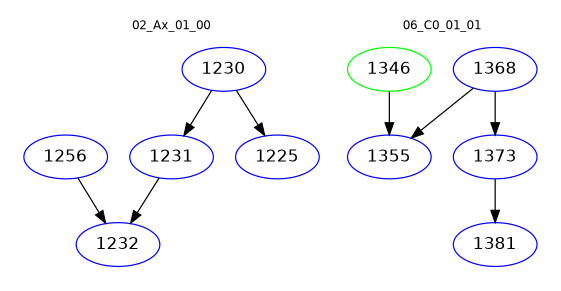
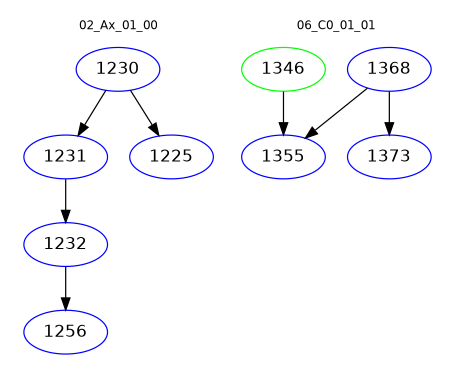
edge "1256" -> "1232": reversed
node "1381": removed
